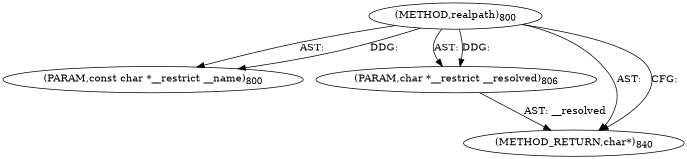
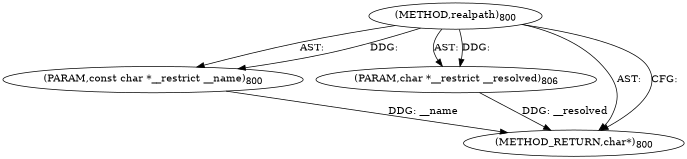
edge "(PARAM,const char *__restrict __name)" -> "(METHOD_RETURN,char*)": added, label "DDG: __name"
edge "(PARAM,char *__restrict __resolved)" -> "(METHOD_RETURN,char*)": label "AST: __resolved" -> "DDG: __resolved"
node "(METHOD_RETURN,char*)": text "840" -> "800"
